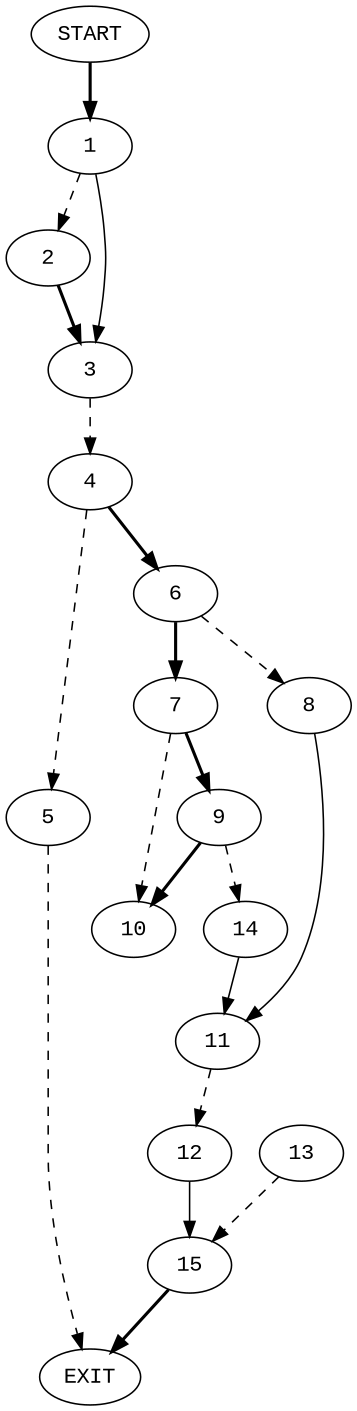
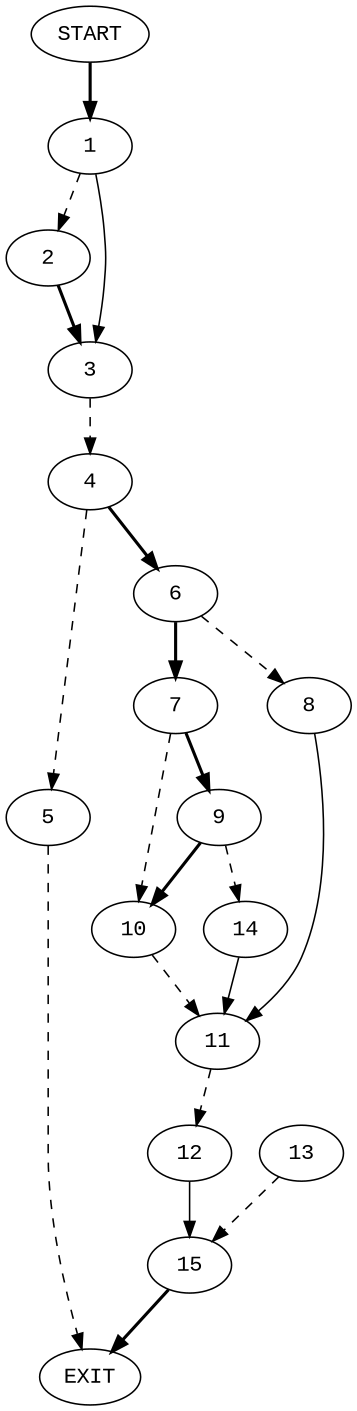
edge "10" -> "11": added
